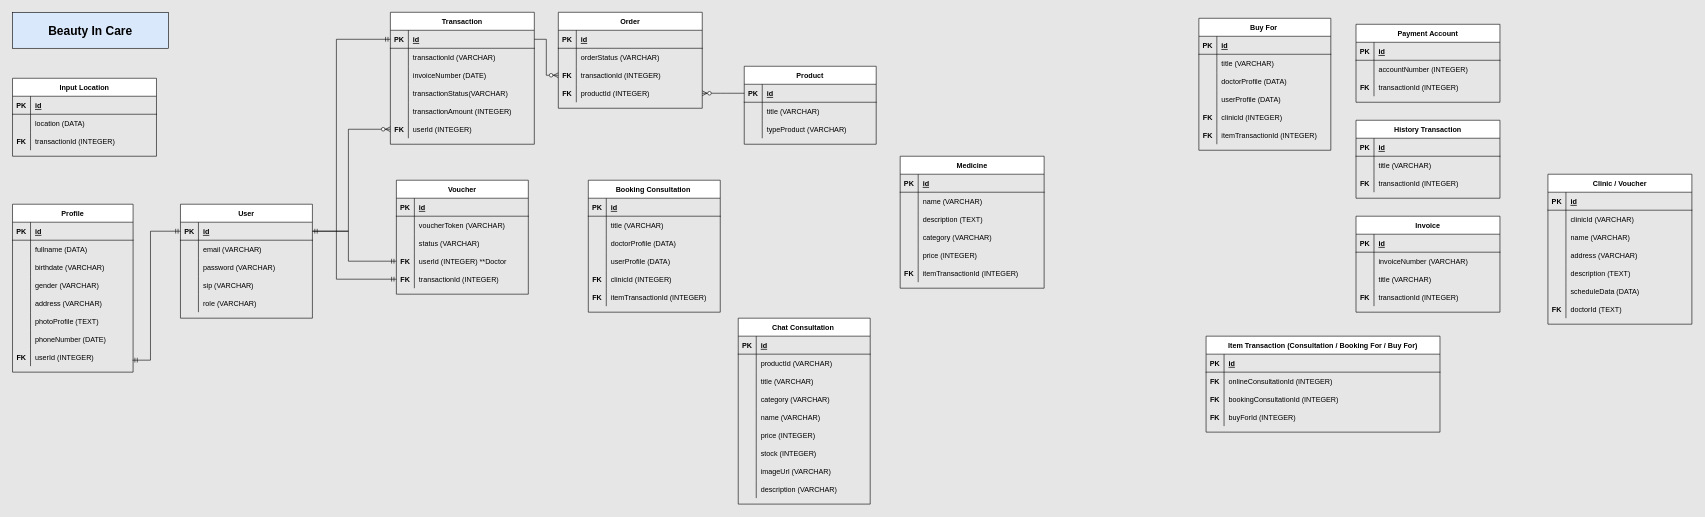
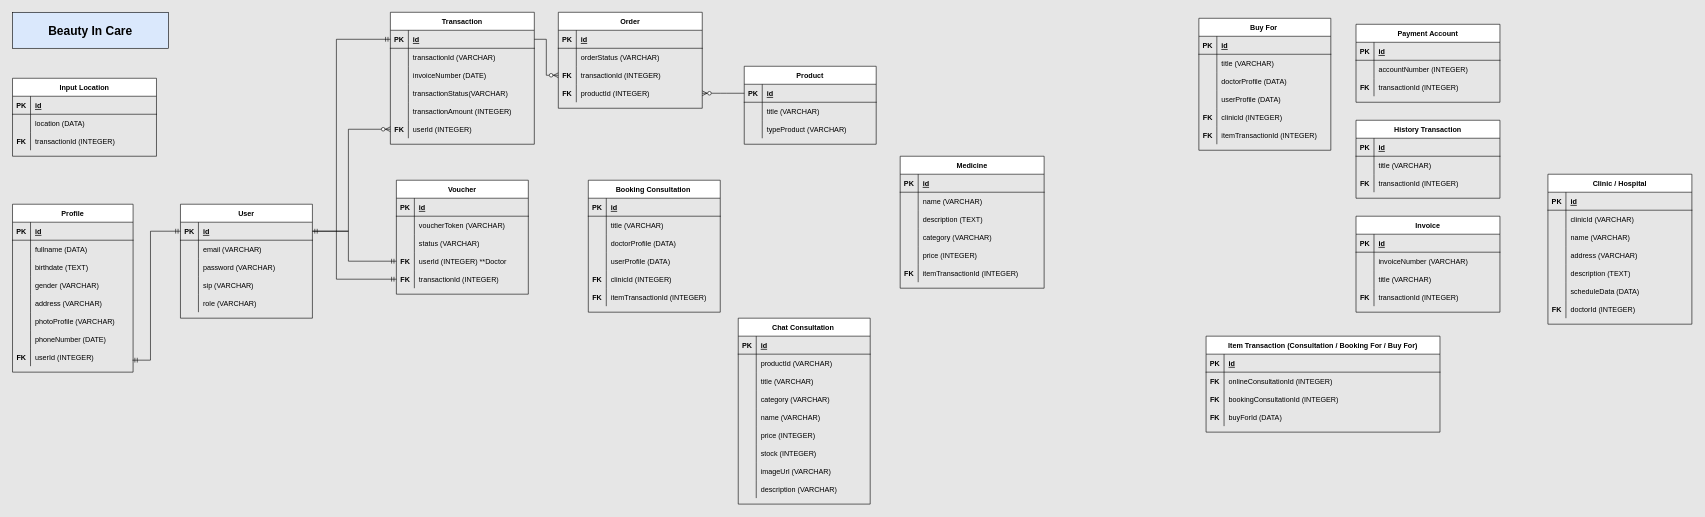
node "Clinic / Voucher": label "Clinic / Voucher" -> "Clinic / Hospital"
node "birthdate (VARCHAR)": label "birthdate (VARCHAR)" -> "birthdate (TEXT)"
node "doctorId (TEXT)": label "doctorId (TEXT)" -> "doctorId (INTEGER)"
node "photoProfile (TEXT)": label "photoProfile (TEXT)" -> "photoProfile (VARCHAR)"
node "buyForId (INTEGER)": label "buyForId (INTEGER)" -> "buyForId (DATA)"
